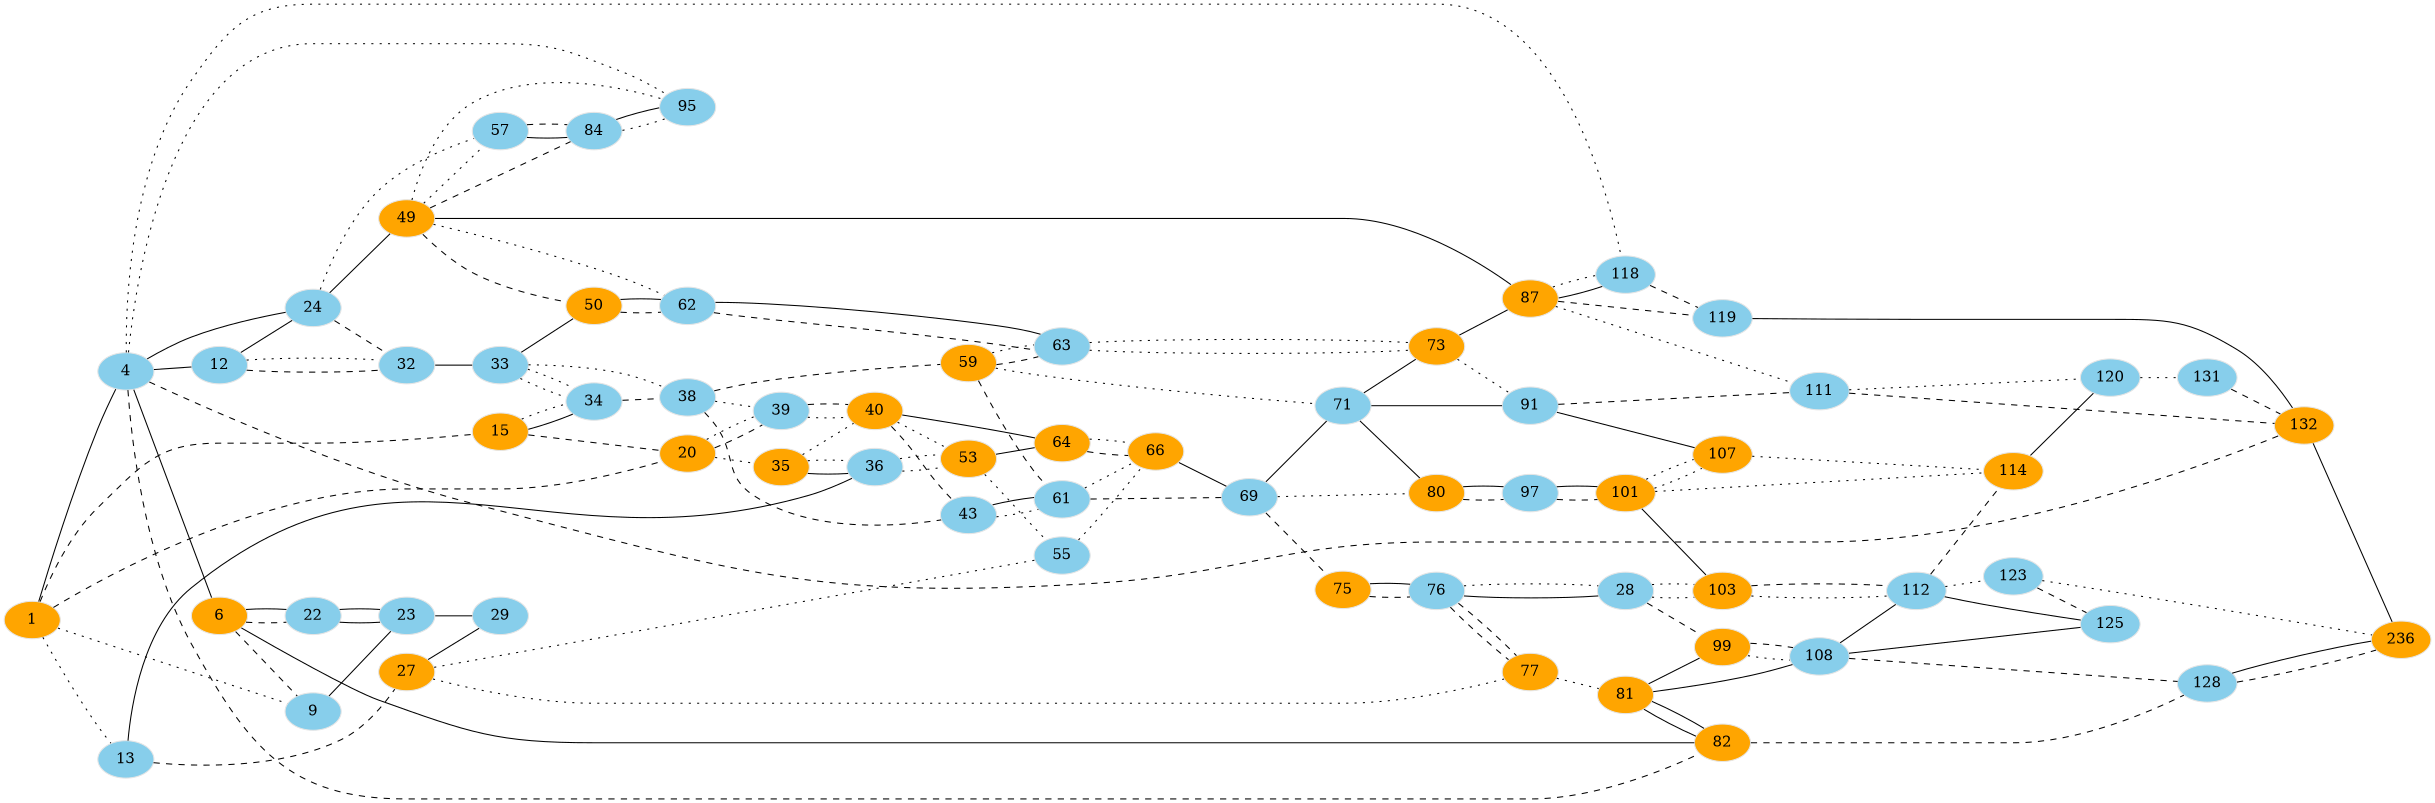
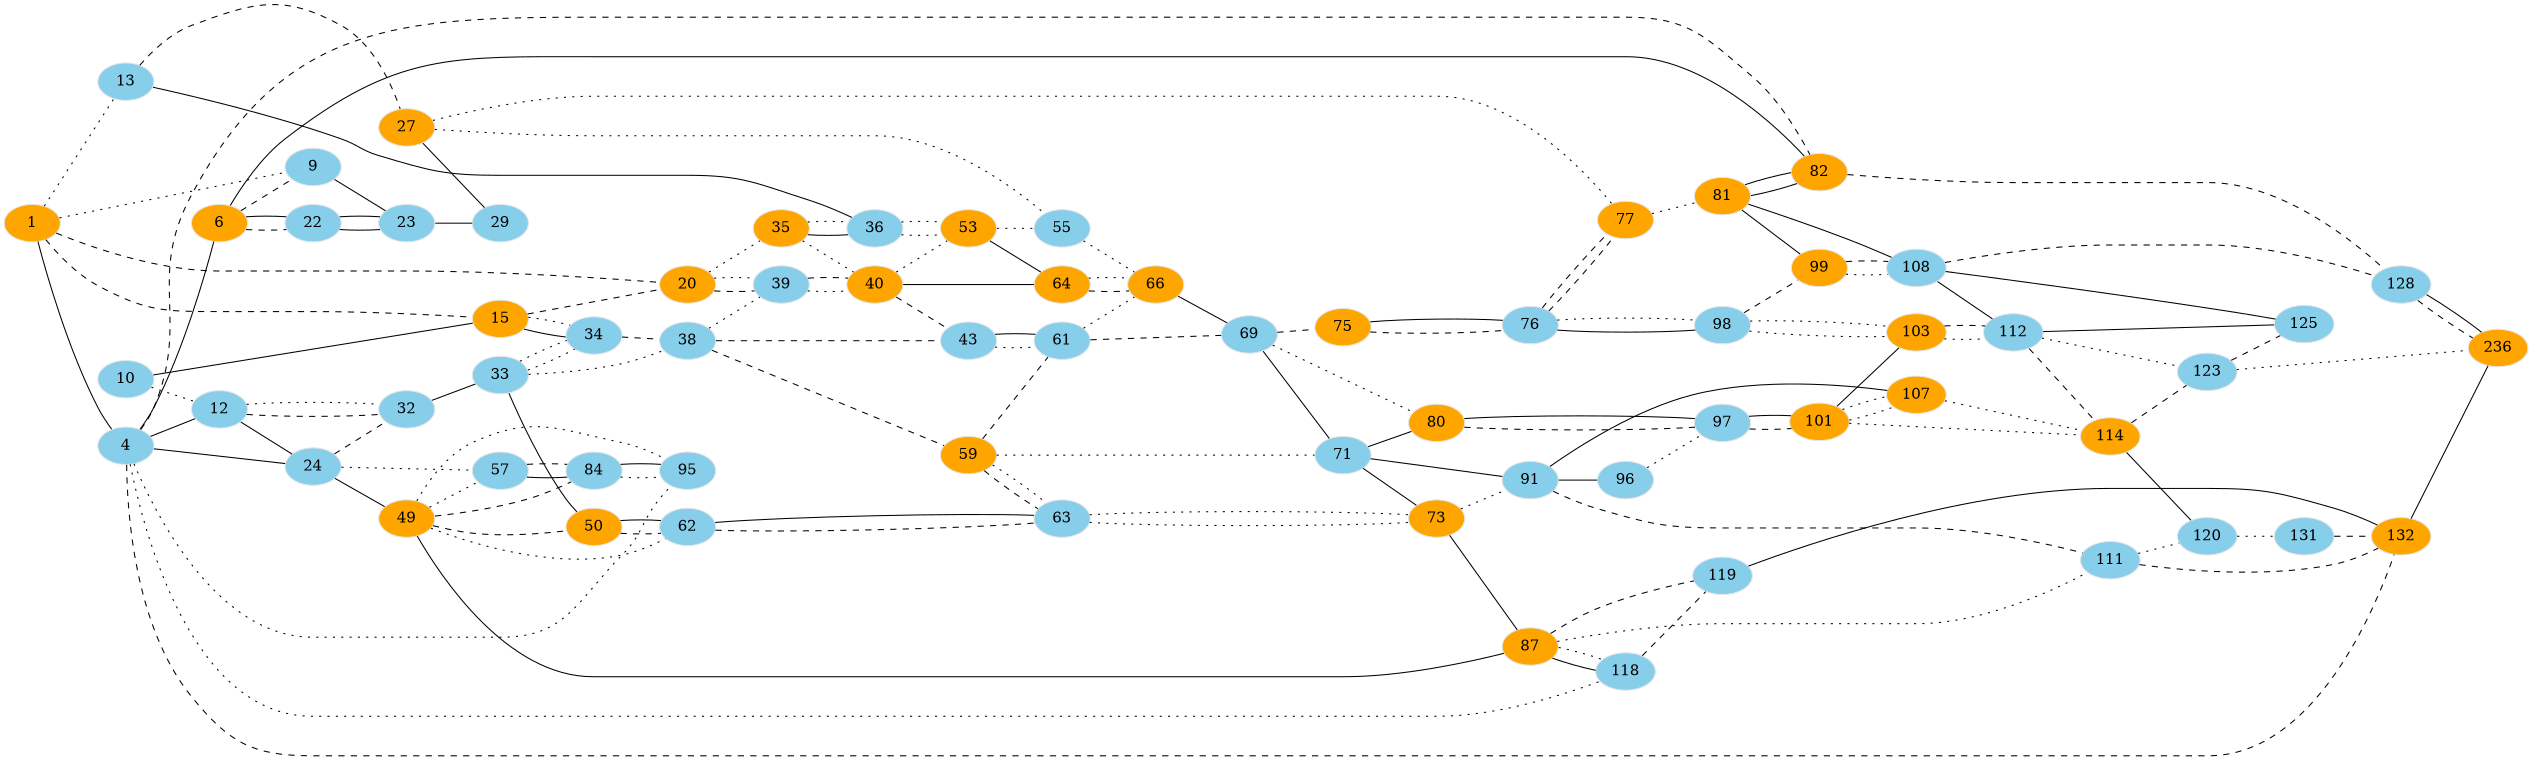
node "10": added
edge "123" -- "114": added
node "96": added
node "28": label "28" -> "98"
